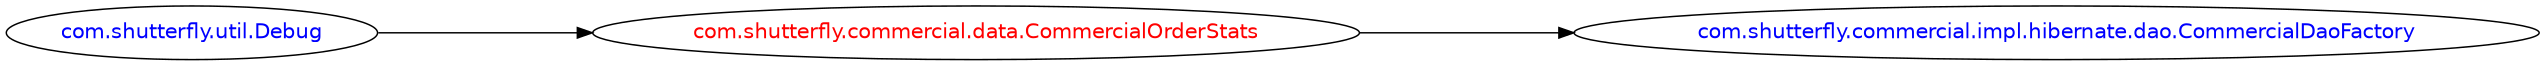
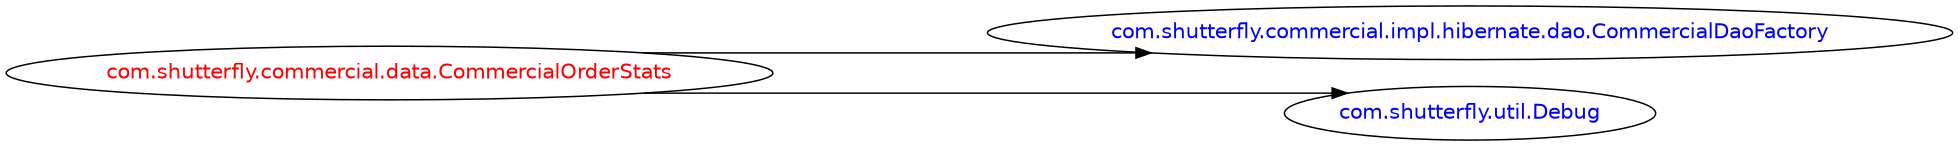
edge "com.shutterfly.util.Debug" -> "com.shutterfly.commercial.data.CommercialOrderStats": reversed
